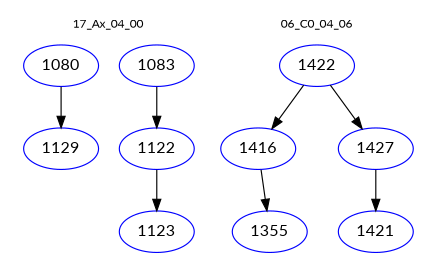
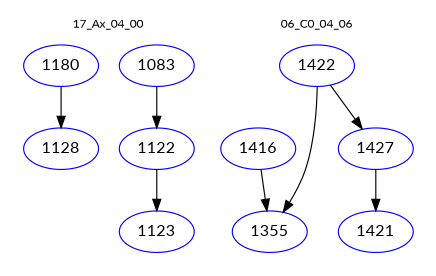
node "1080": label "1080" -> "1180"
edge "1422" -> "1416": now "1422" -> "1355"
node "1129": label "1129" -> "1128"
